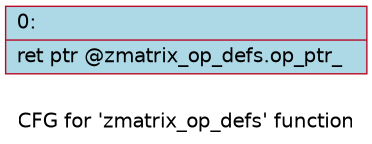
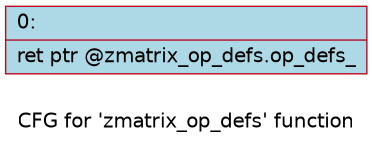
node "0:": text "ret ptr @zmatrix_op_defs.op_ptr_" -> "ret ptr @zmatrix_op_defs.op_defs_"
